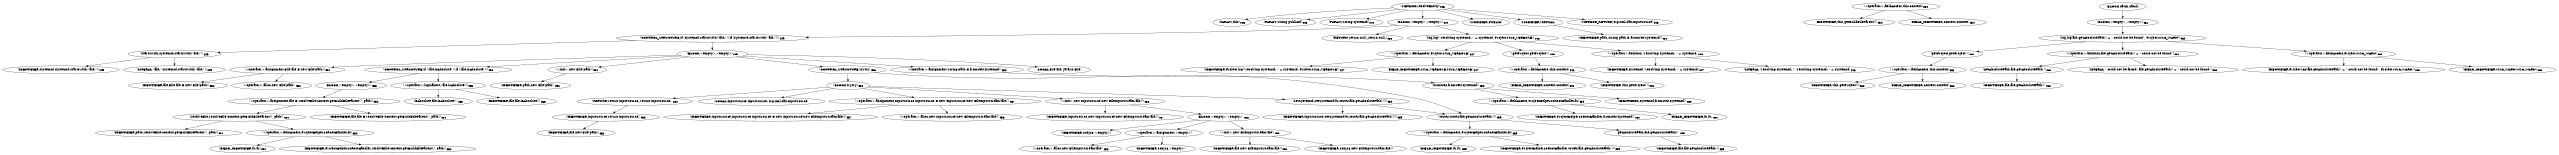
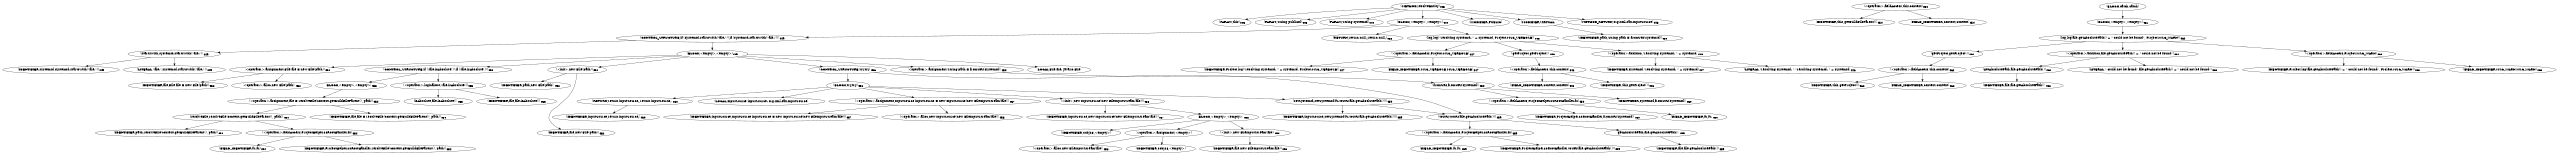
edge "(IDENTIFIER,inputSource,return inputSource;)" -> "(IDENTIFIER,file,new File(path))": now "(<init>,new File(path))" -> "(IDENTIFIER,file,new File(path))"
node "(IDENTIFIER,$obj28,new FileInputStream(file))": removed
